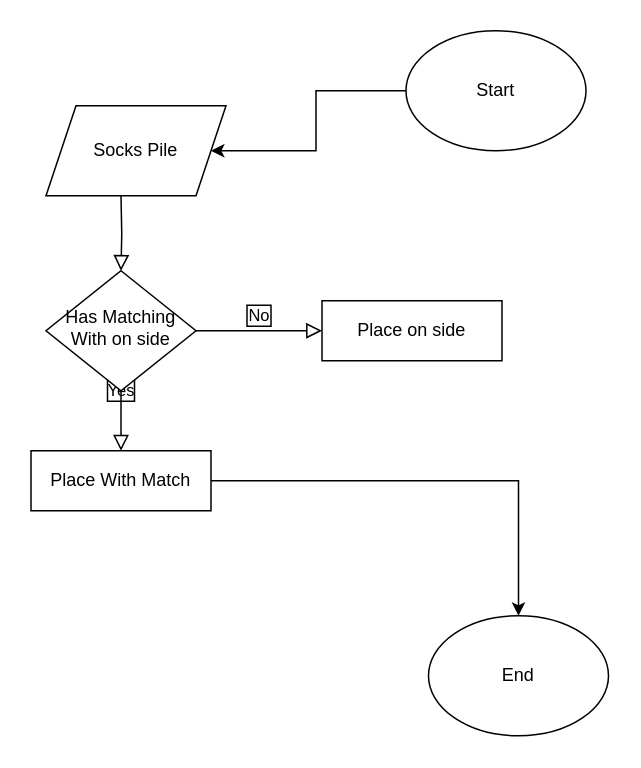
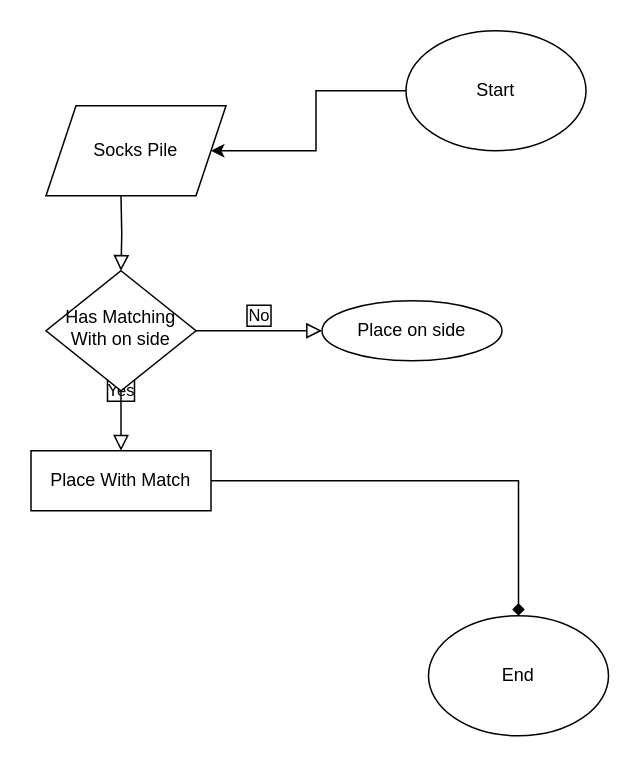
node "Place on side": shape rectangle -> ellipse
edge "Place With Match" -> "End": arrowhead classic -> diamond
